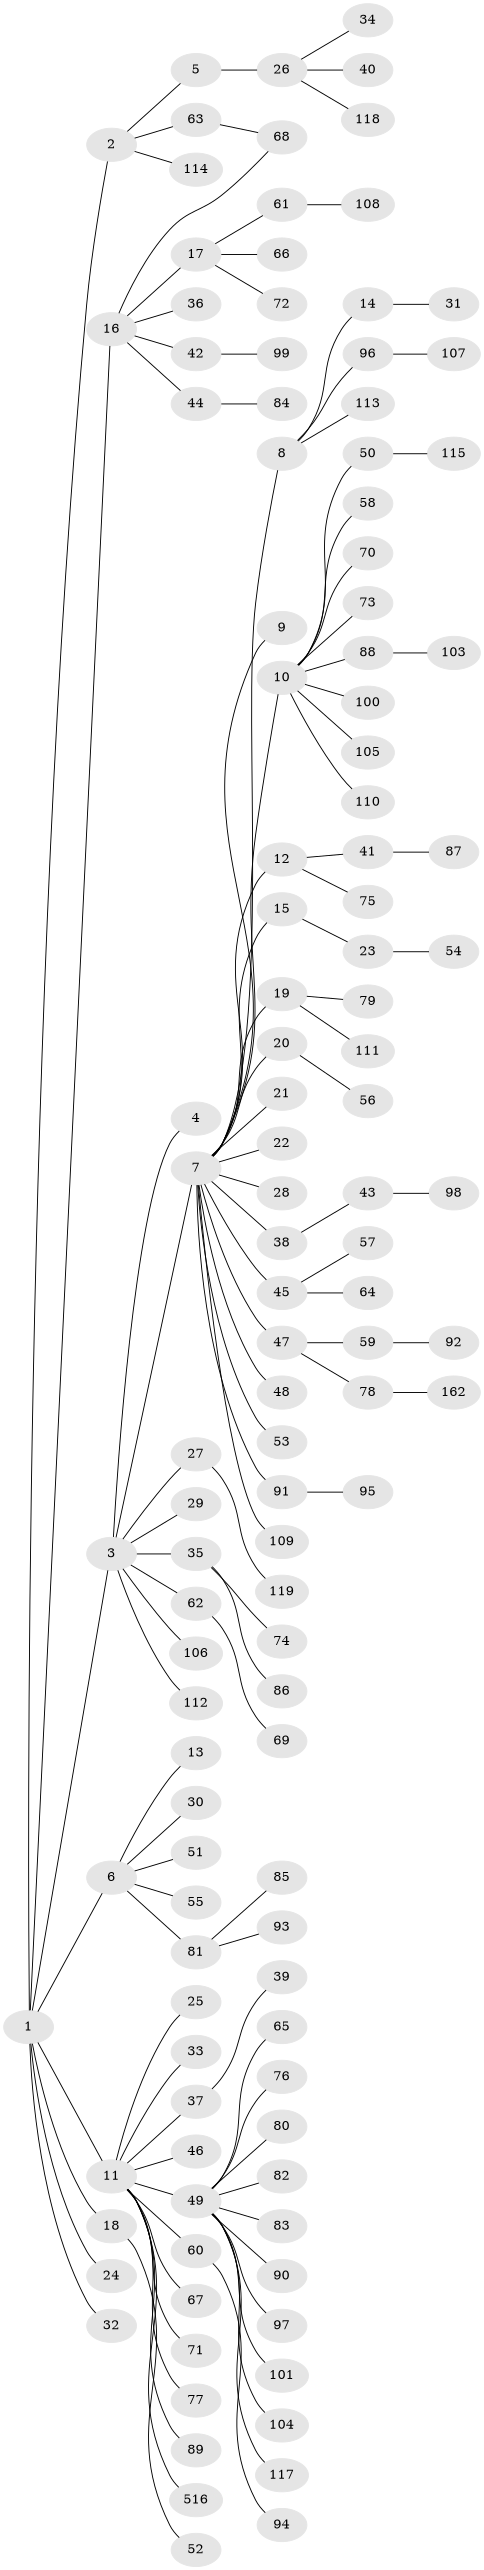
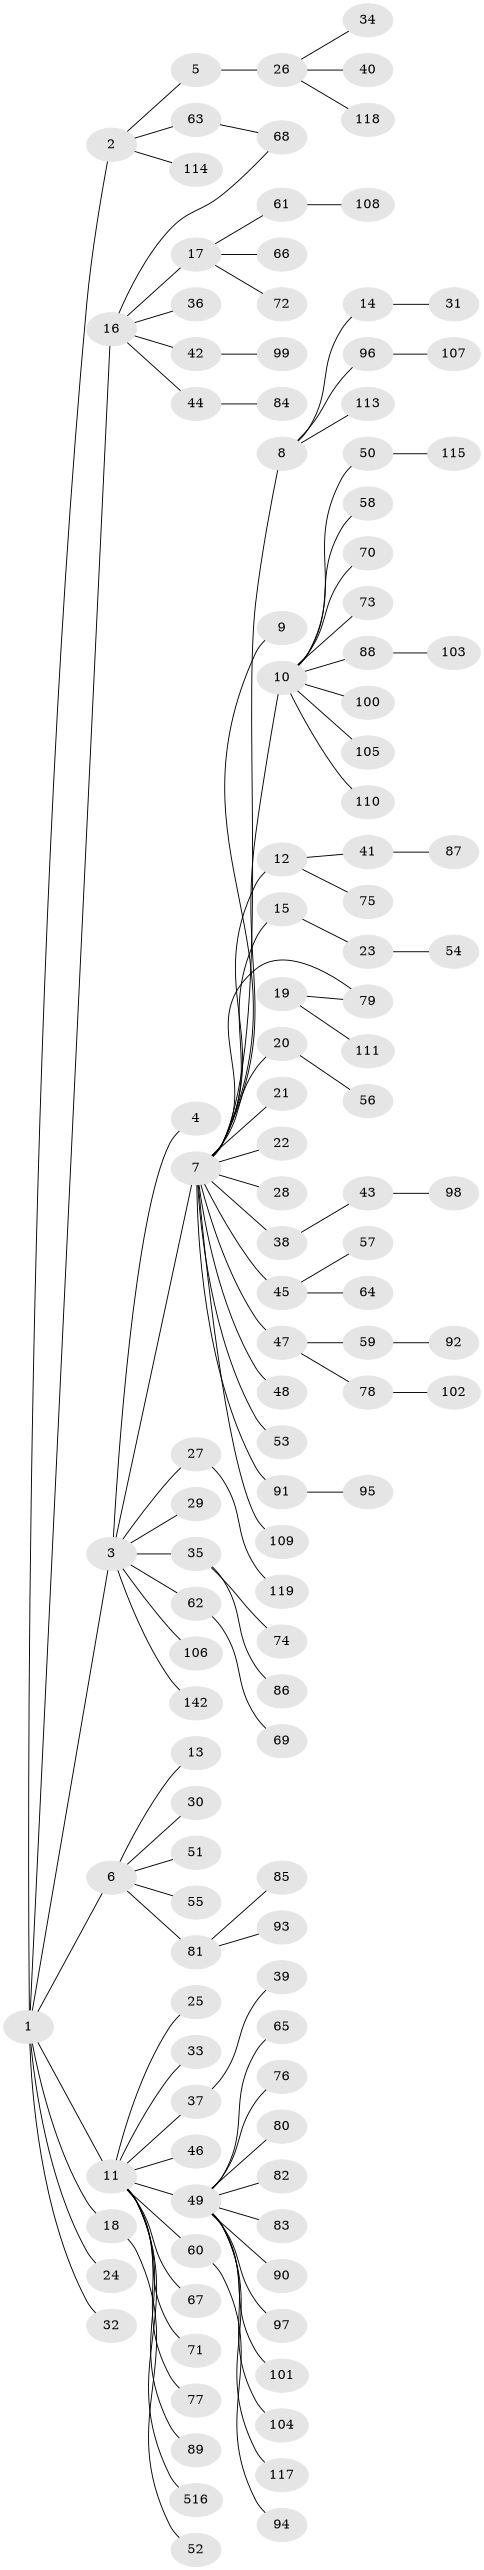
edge "19" -- "7": now "79" -- "7"
node "162": label "162" -> "102"
node "112": label "112" -> "142"
